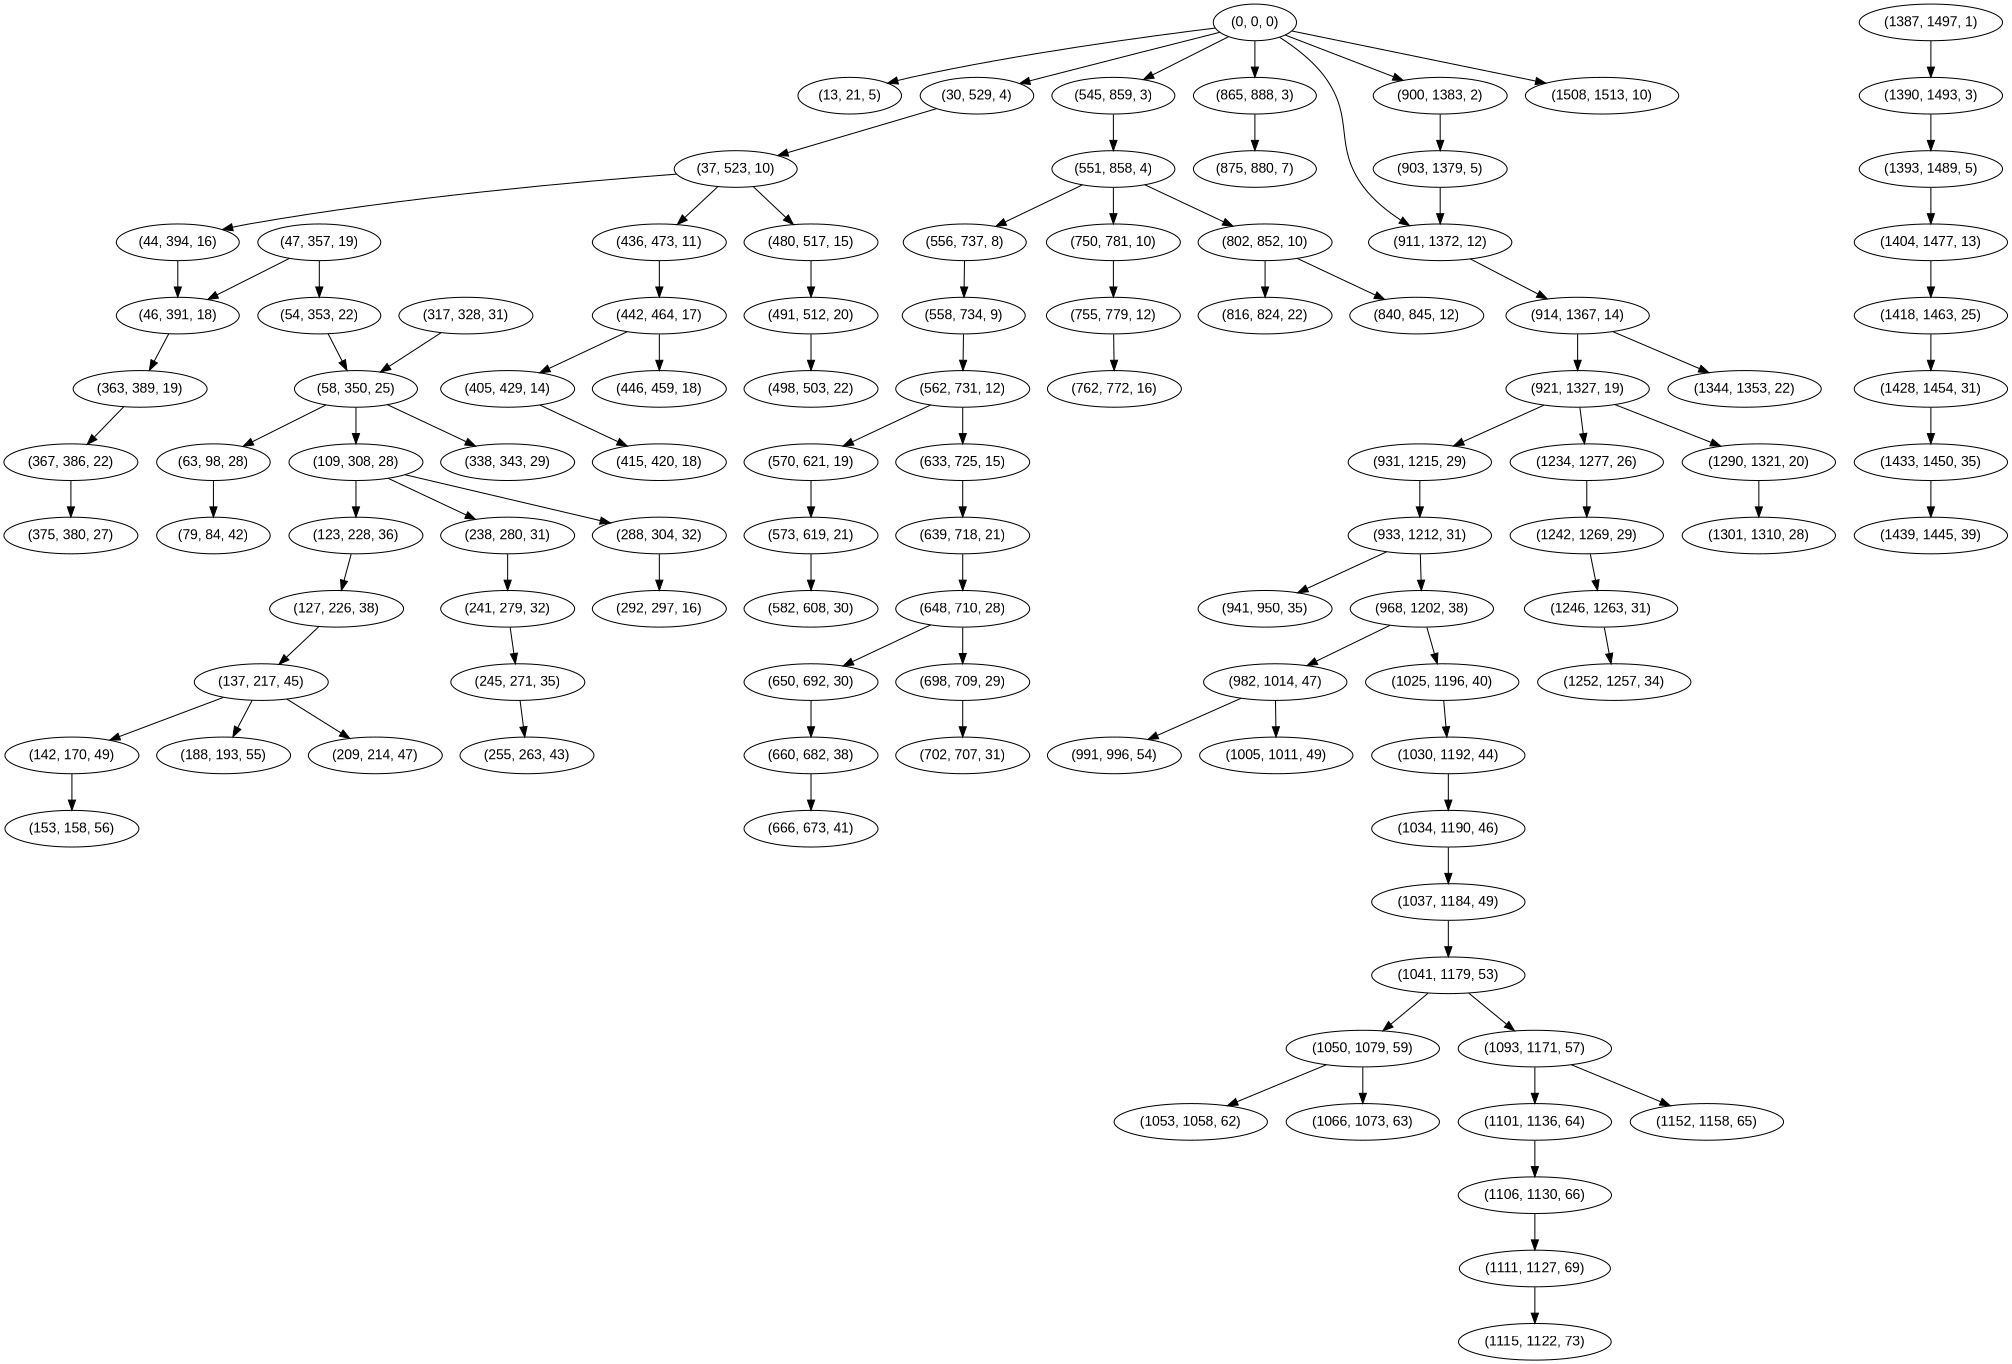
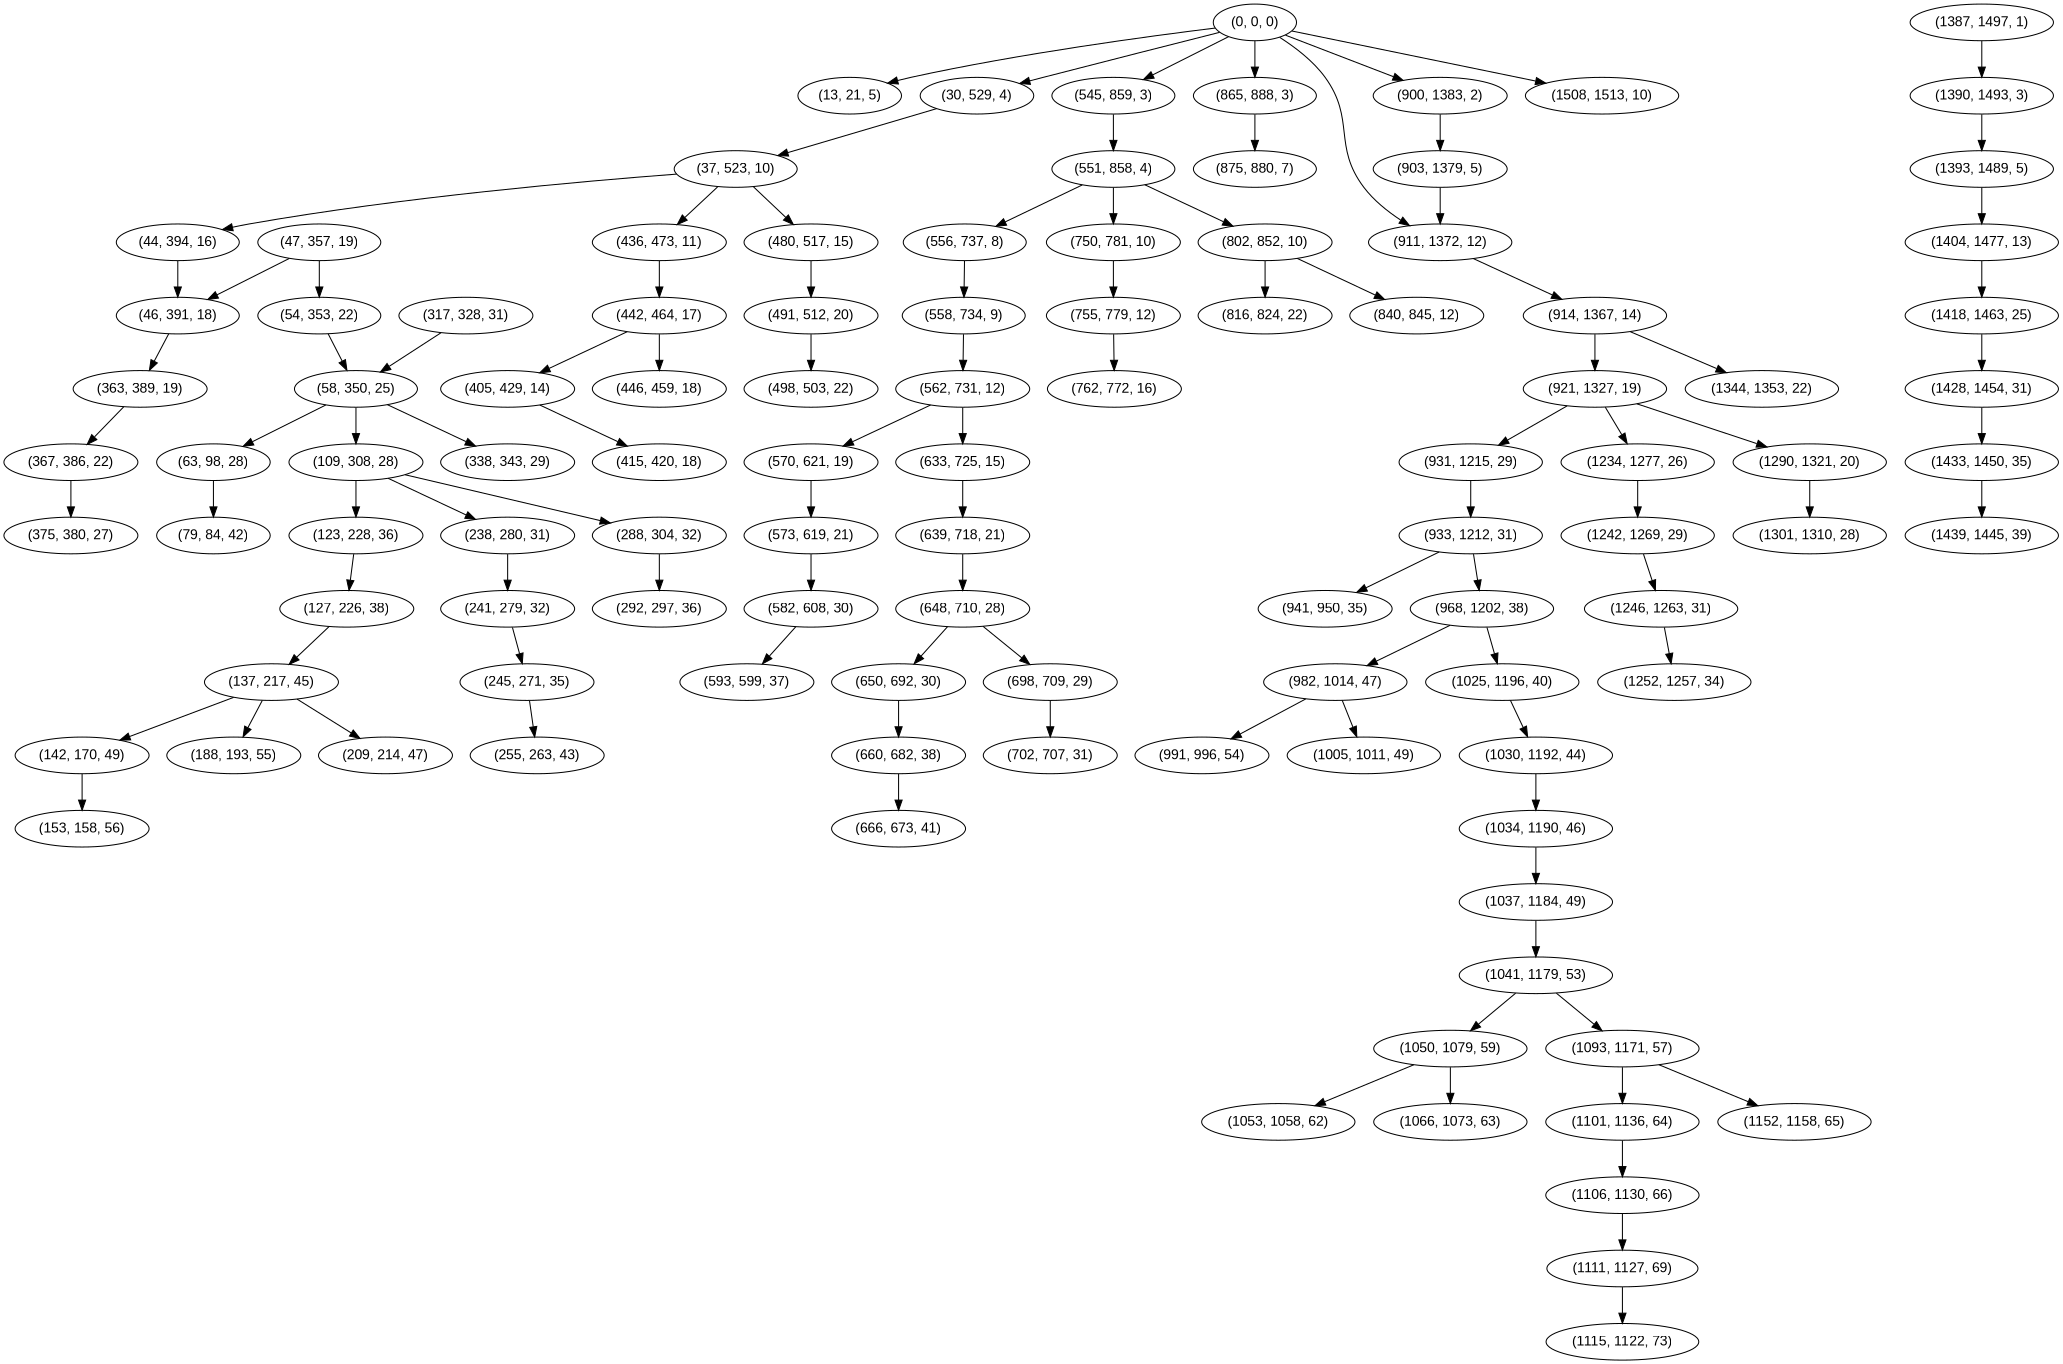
node "(292, 297, 16)": label "(292, 297, 16)" -> "(292, 297, 36)"
node "(593, 599, 37)": added
